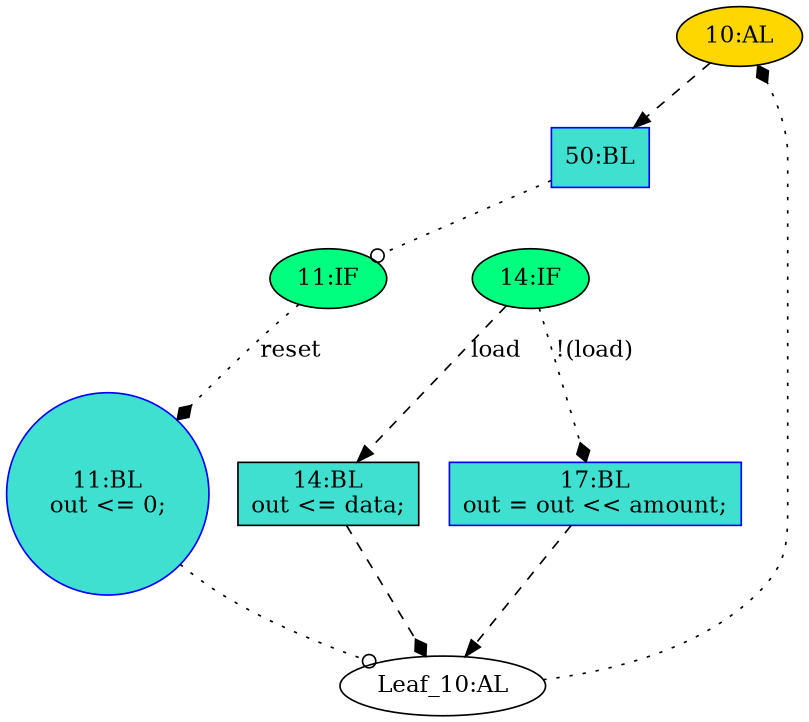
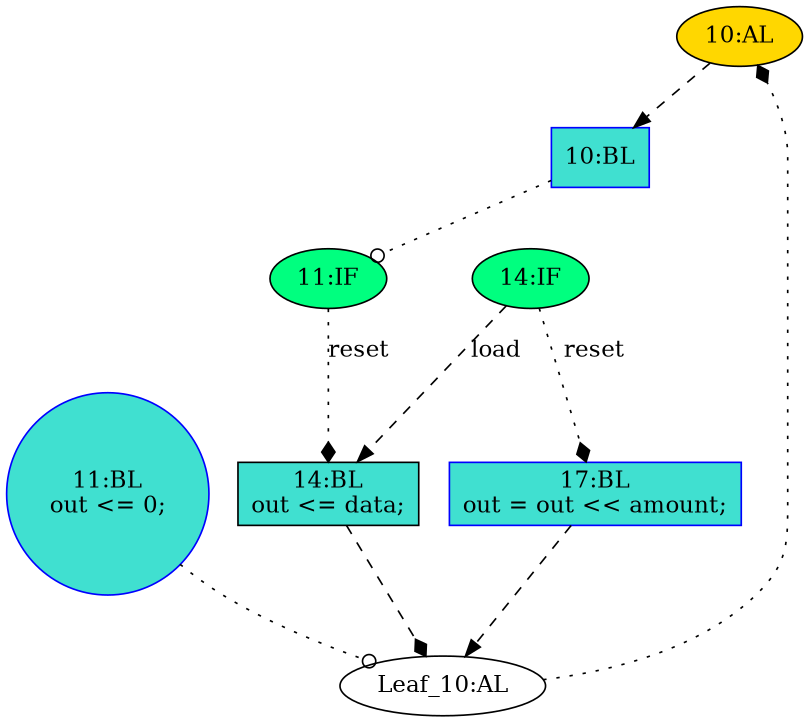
node "50:BL": label "50:BL" -> "10:BL"
edge "14:IF" -> "17:BL out = out << amount;": label "!(load)" -> "reset"
edge "11:IF" -> "11:BL out <= 0;": now "11:IF" -> "14:BL out <= data;"
